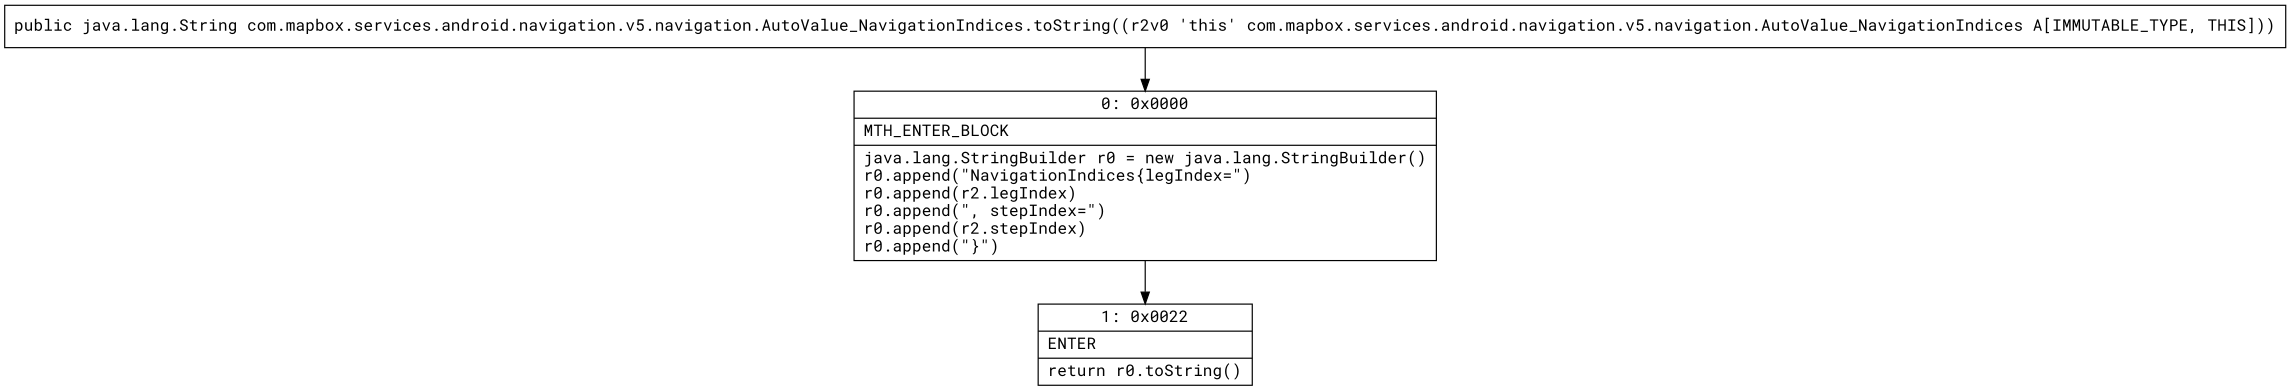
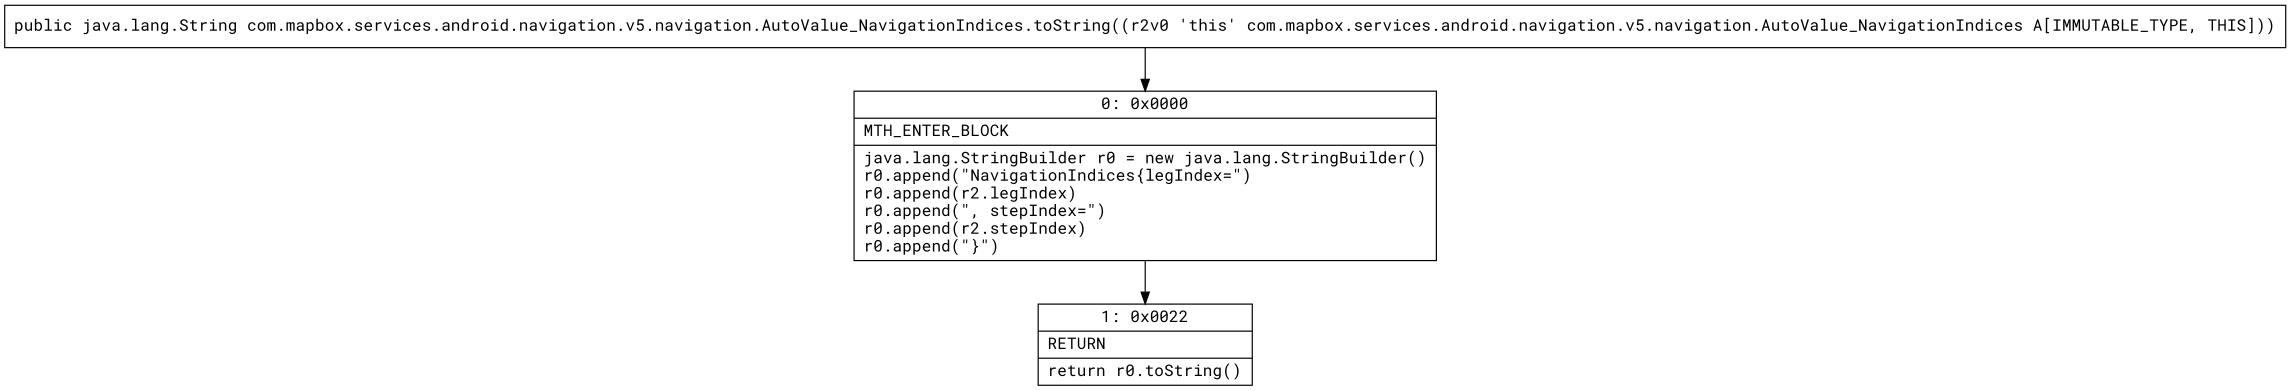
node "1: 0x0022": text "ENTER" -> "RETURN"
